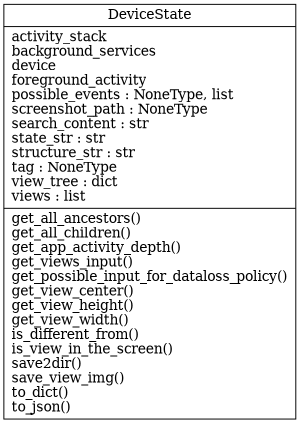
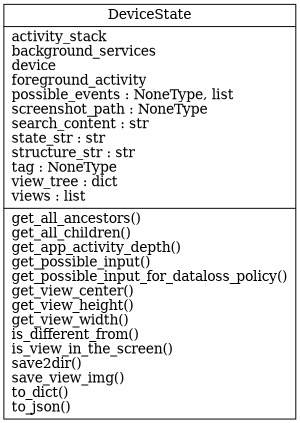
node "DeviceState": text "get_views_input()" -> "get_possible_input()"
